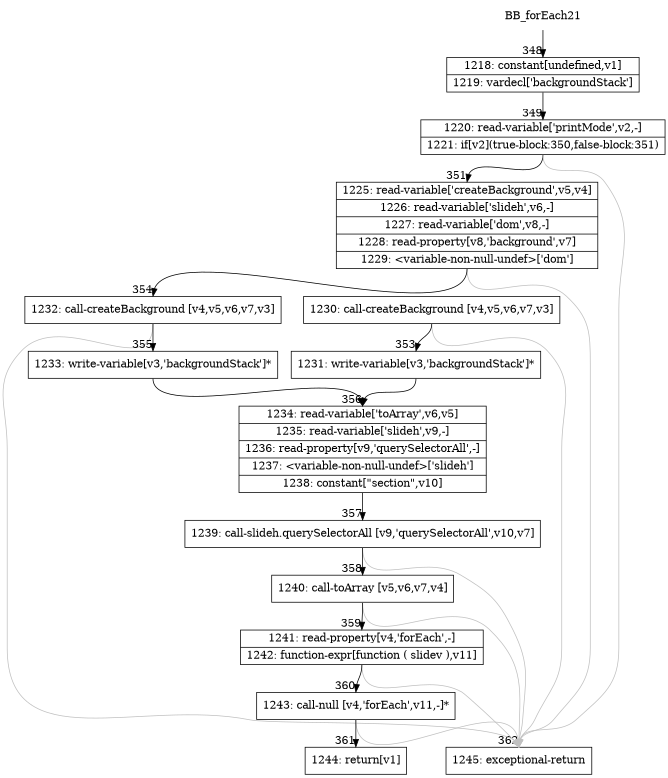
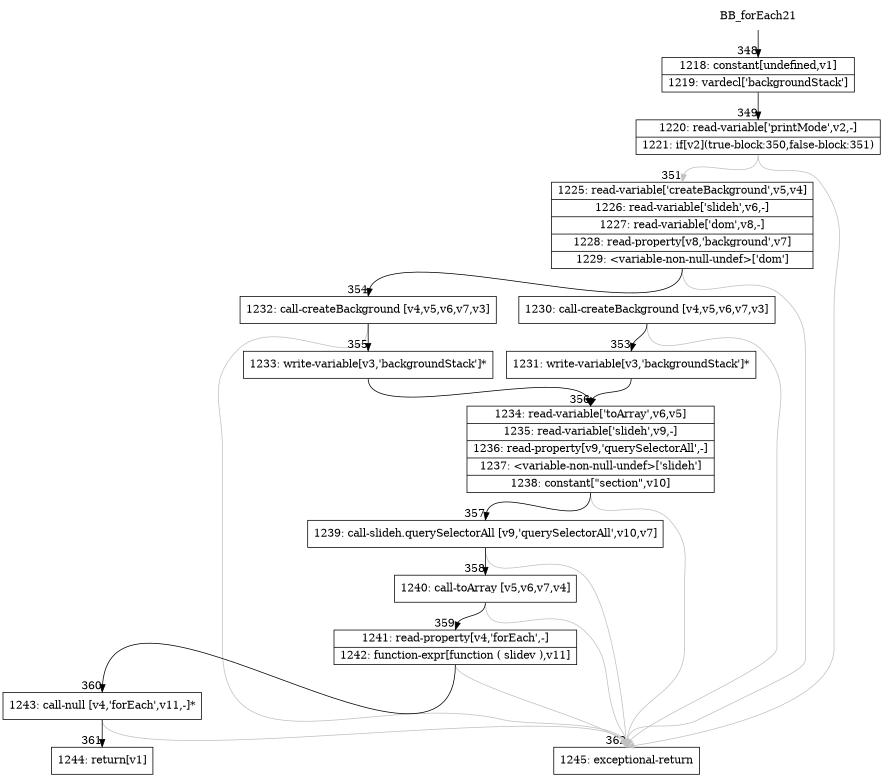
edge "1220: read-variable['printMode',v2,-]" -> "1225: read-variable['createBackground',v5,v4]": color black -> gray
edge "1234: read-variable['toArray',v6,v5]" -> "1245: exceptional-return": added
